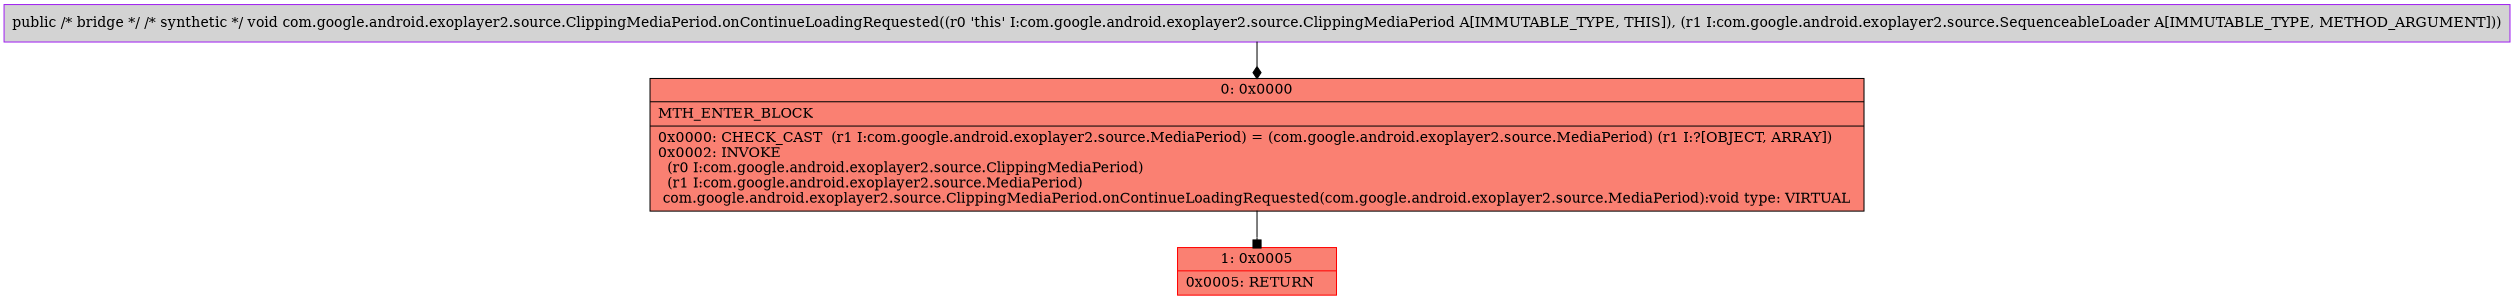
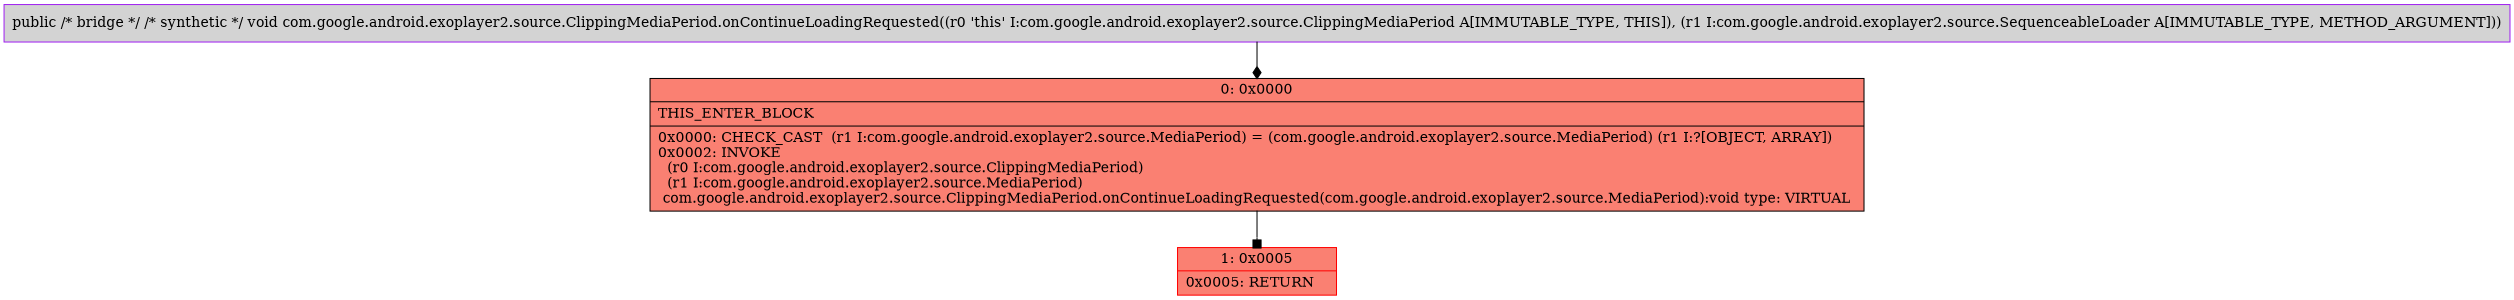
node "0: 0x0000": text "MTH_ENTER_BLOCK" -> "THIS_ENTER_BLOCK"
